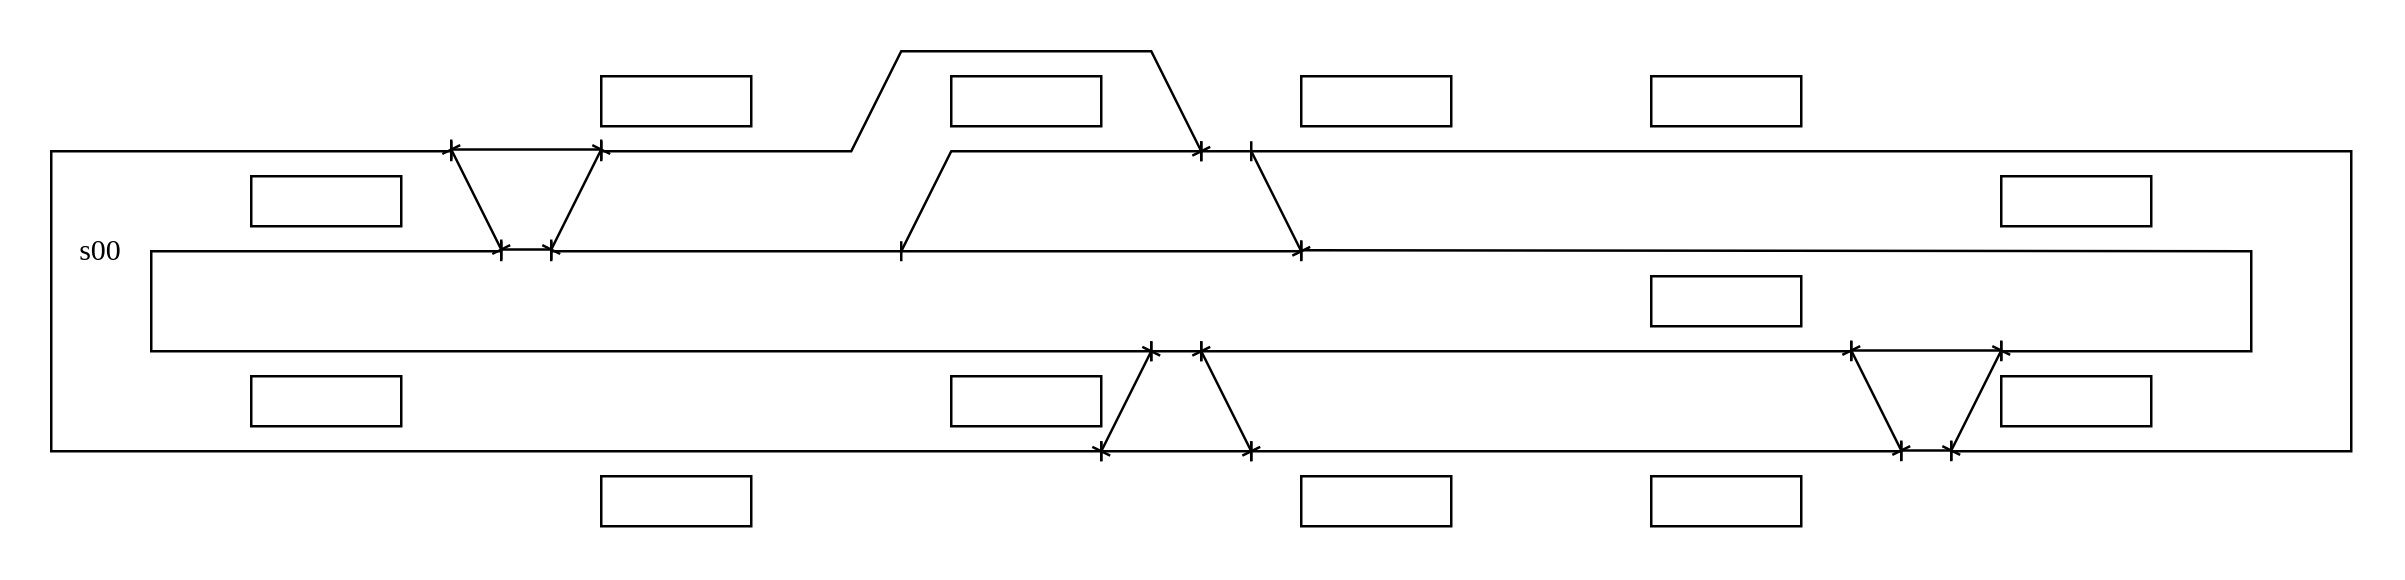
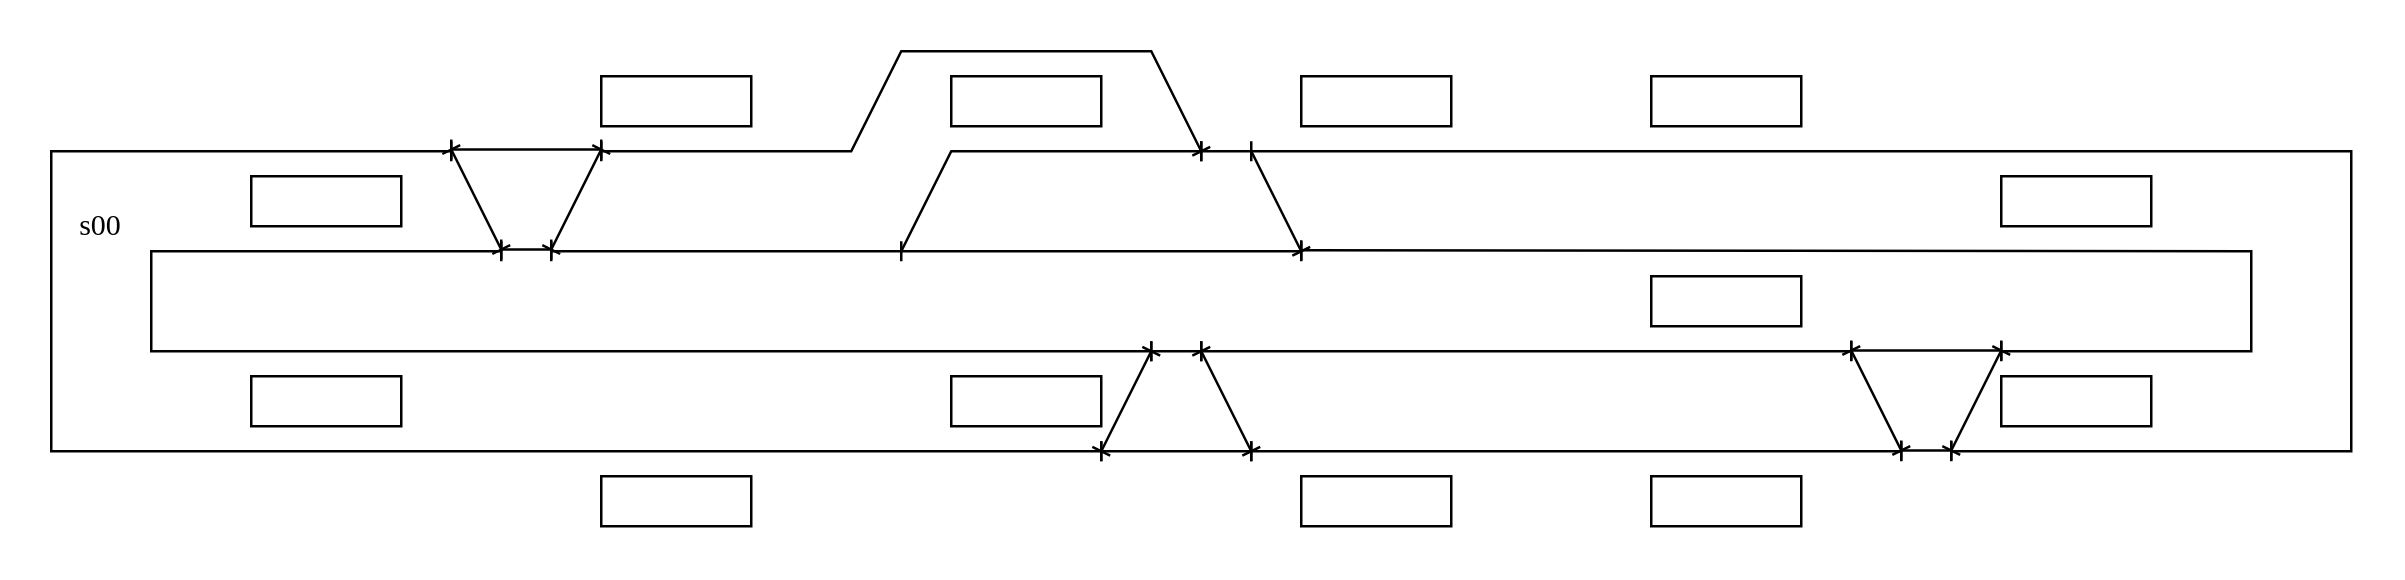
node "s00": moved (101, 251) -> (101, 226)
